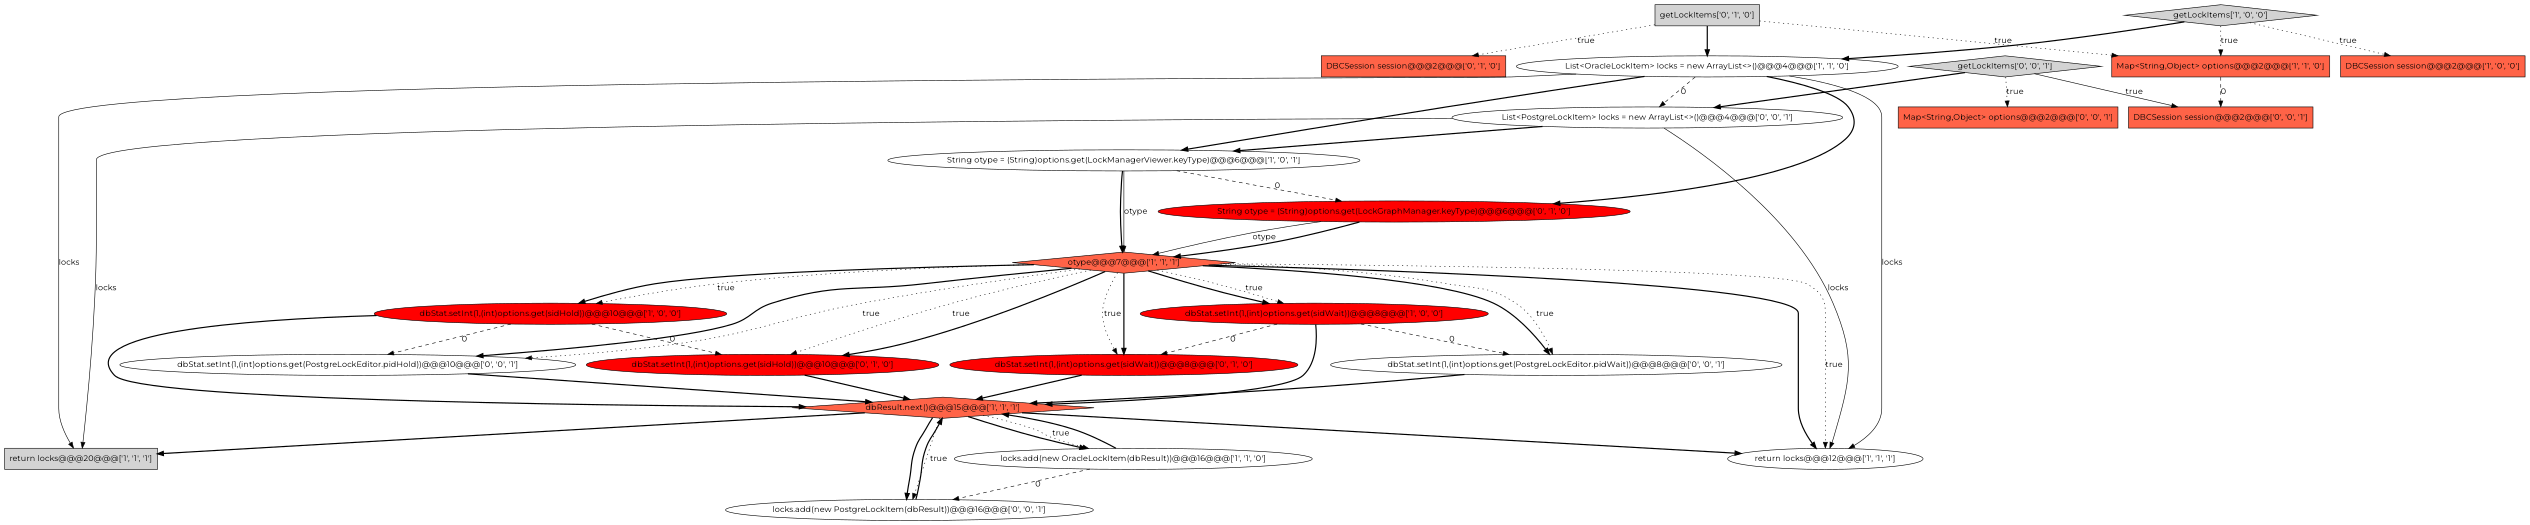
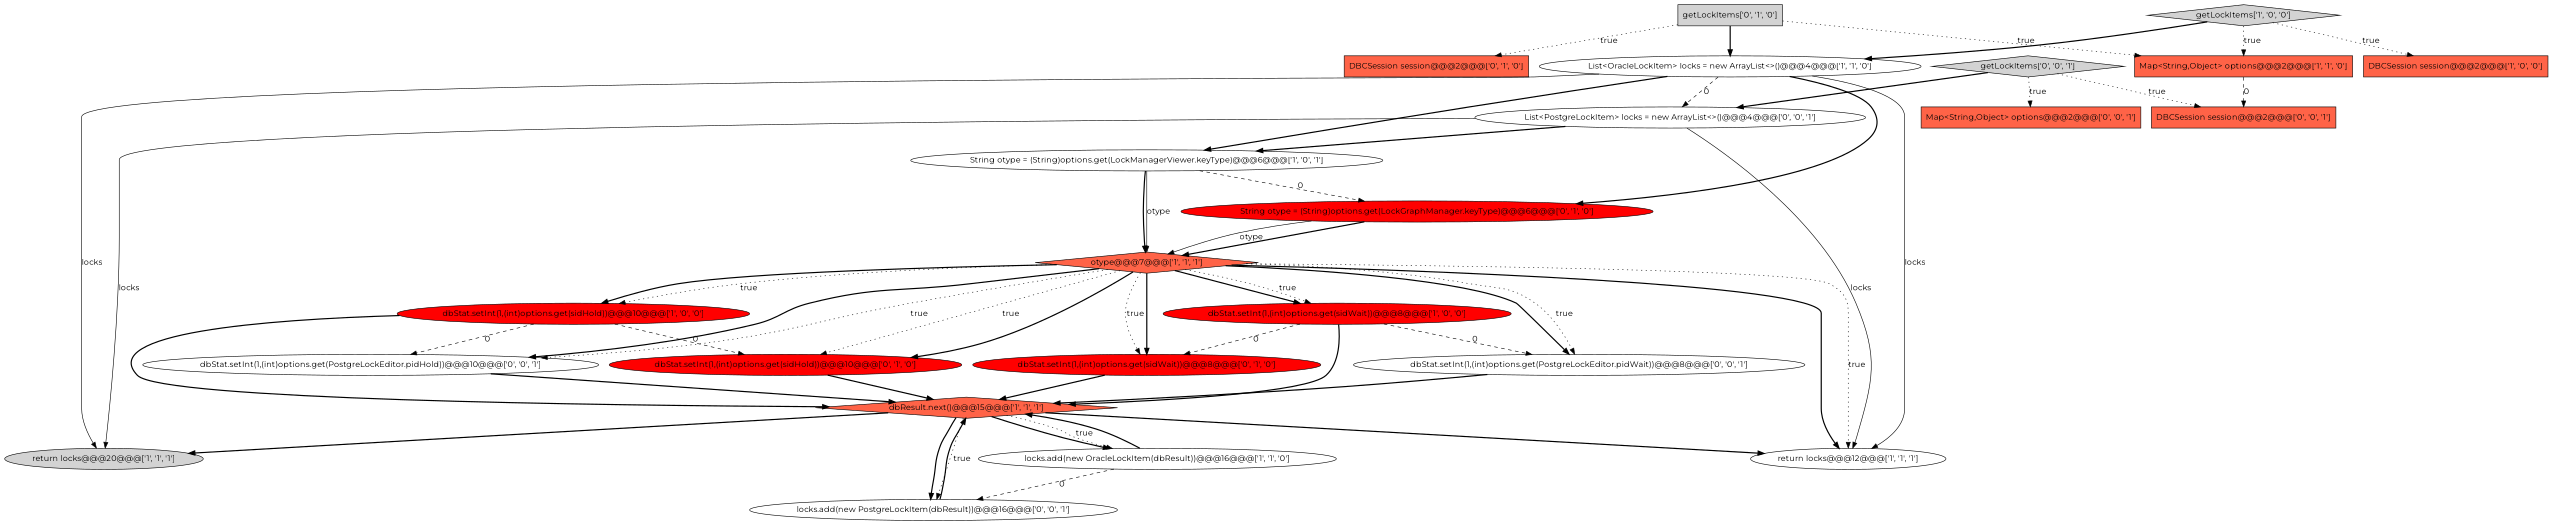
edge "getLockItems['0', '0', '1']" -> "DBCSession session@@@2@@@['0', '0', '1']": style solid -> dotted
node "return locks@@@20@@@['1', '1', '1']": shape box -> ellipse
